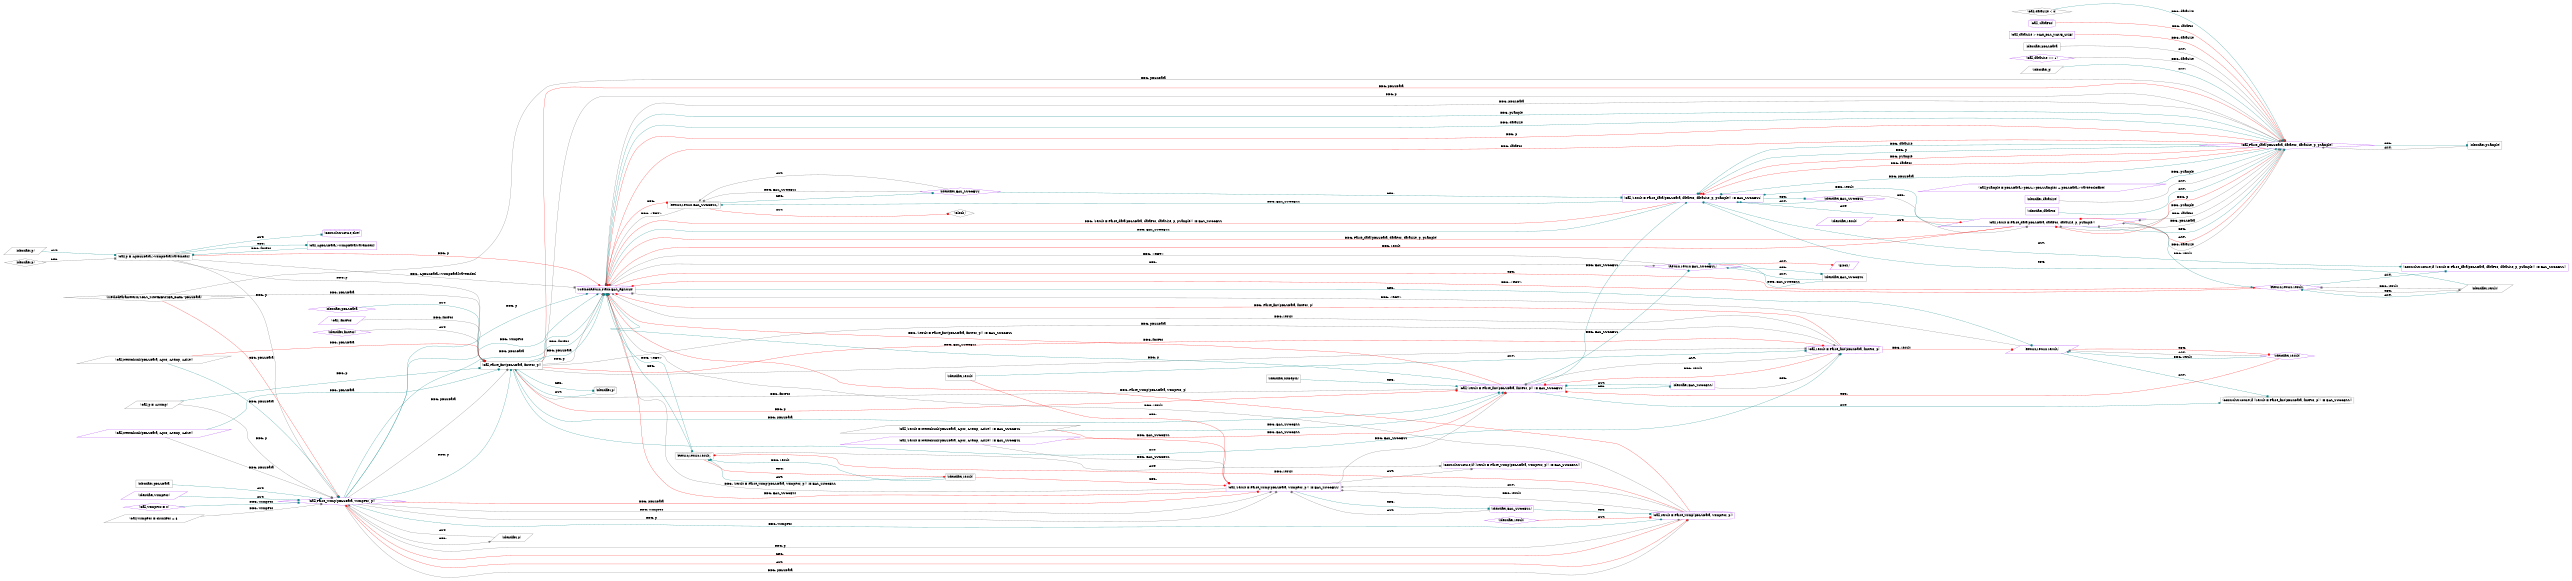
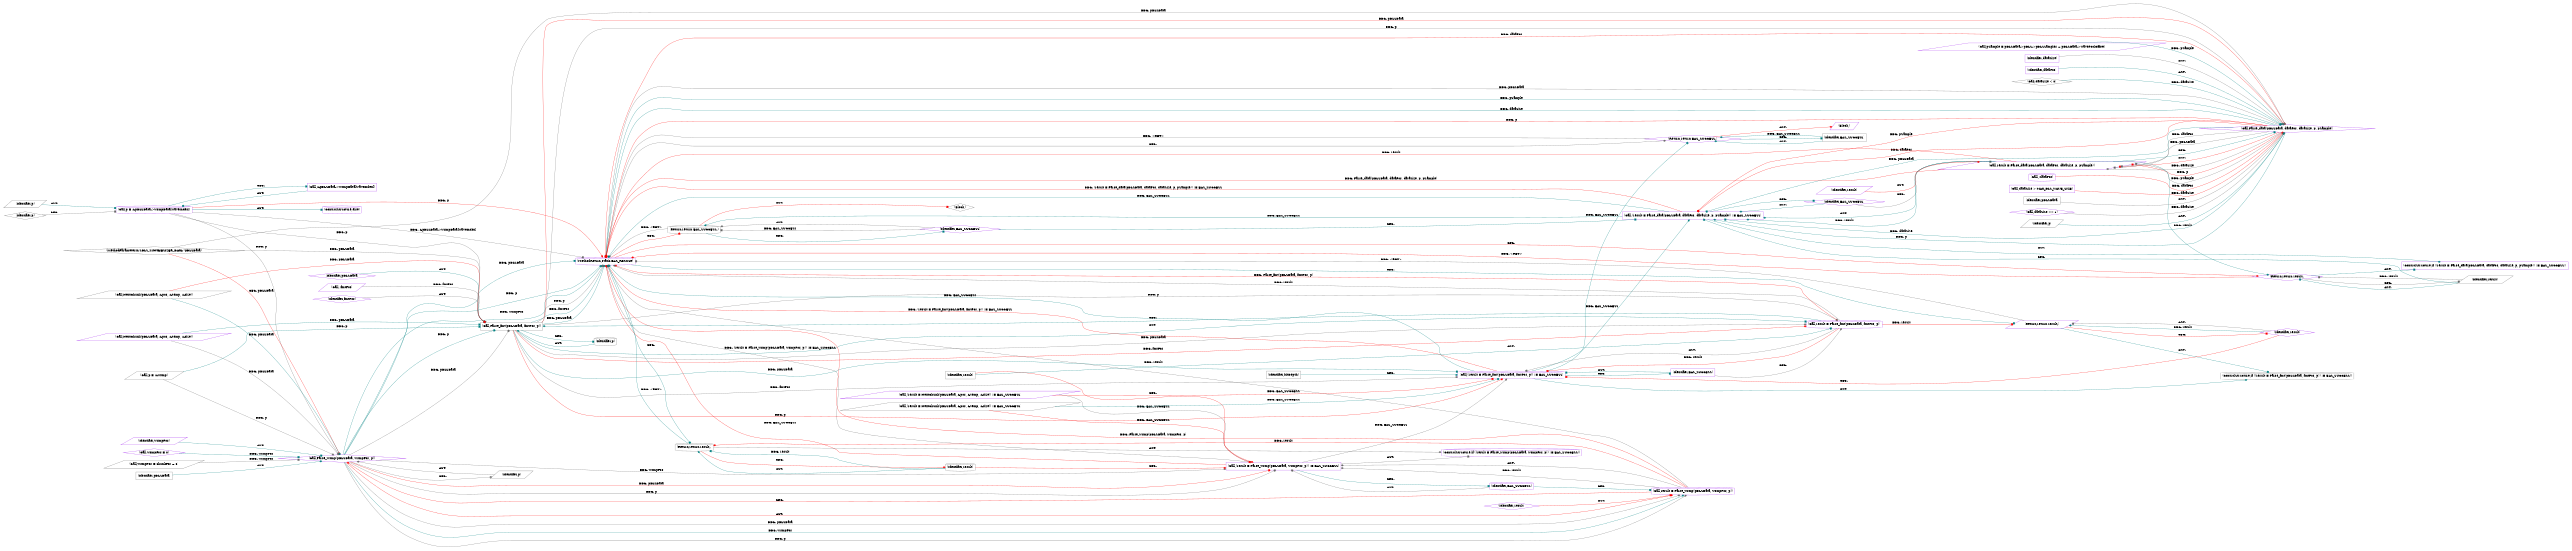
node "(Identifier,pSample)": removed
edge "(Call,&pDLSData->wsmpData[waveIndex])" -> "(Call,p = &pDLSData->wsmpData[waveIndex])": label "DDG: fmtPos" -> "AST: "
node "(Call,p = &pDLSData->wsmpData[waveIndex])": color gray40 -> purple
edge "(Call,result = Parse_fmt(pDLSData, fmtPos, p))" -> "(Call,Parse_fmt(pDLSData, fmtPos, p))": added, label "CFG:"
